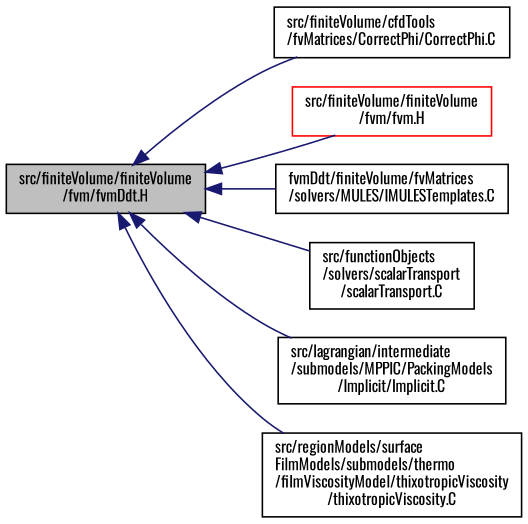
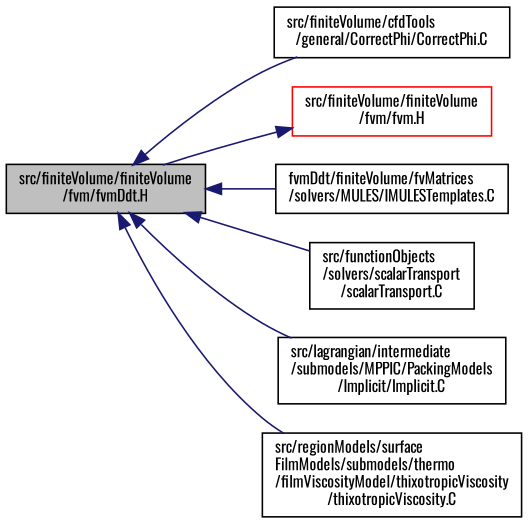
node "src/finiteVolume/cfdTools /fvMatrices/CorrectPhi/CorrectPhi.C": label "src/finiteVolume/cfdTools /fvMatrices/CorrectPhi/CorrectPhi.C" -> "src/finiteVolume/cfdTools /general/CorrectPhi/CorrectPhi.C"
edge "src/finiteVolume/finiteVolume /fvm/fvm.H" -> "src/finiteVolume/finiteVolume /fvm/fvmDdt.H": reversed
